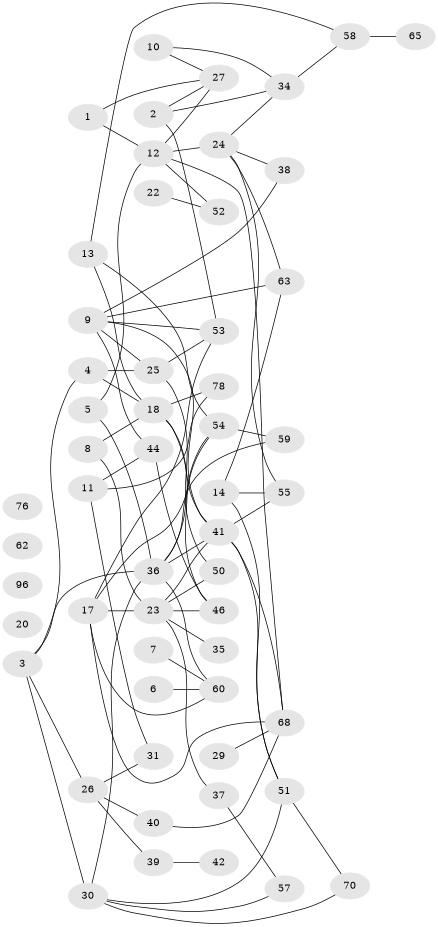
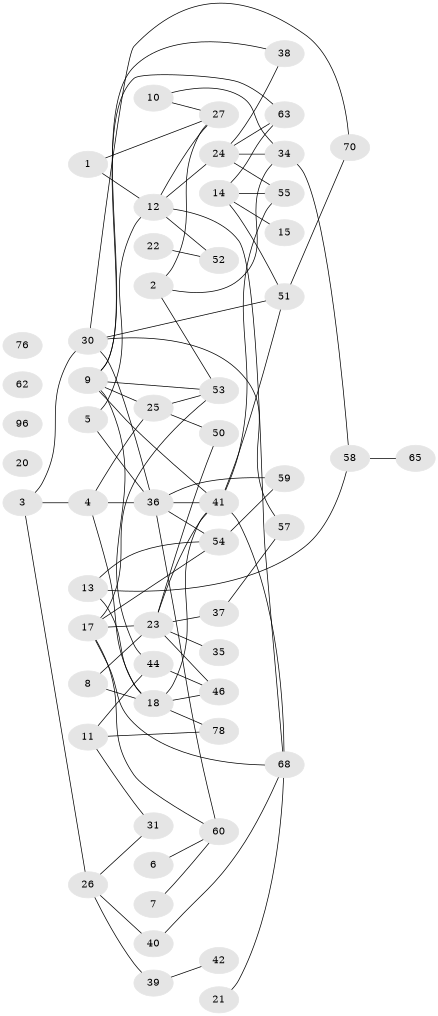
node "15": added
edge "36" -- "3": now "36" -- "4"
node "29": label "29" -> "21"
